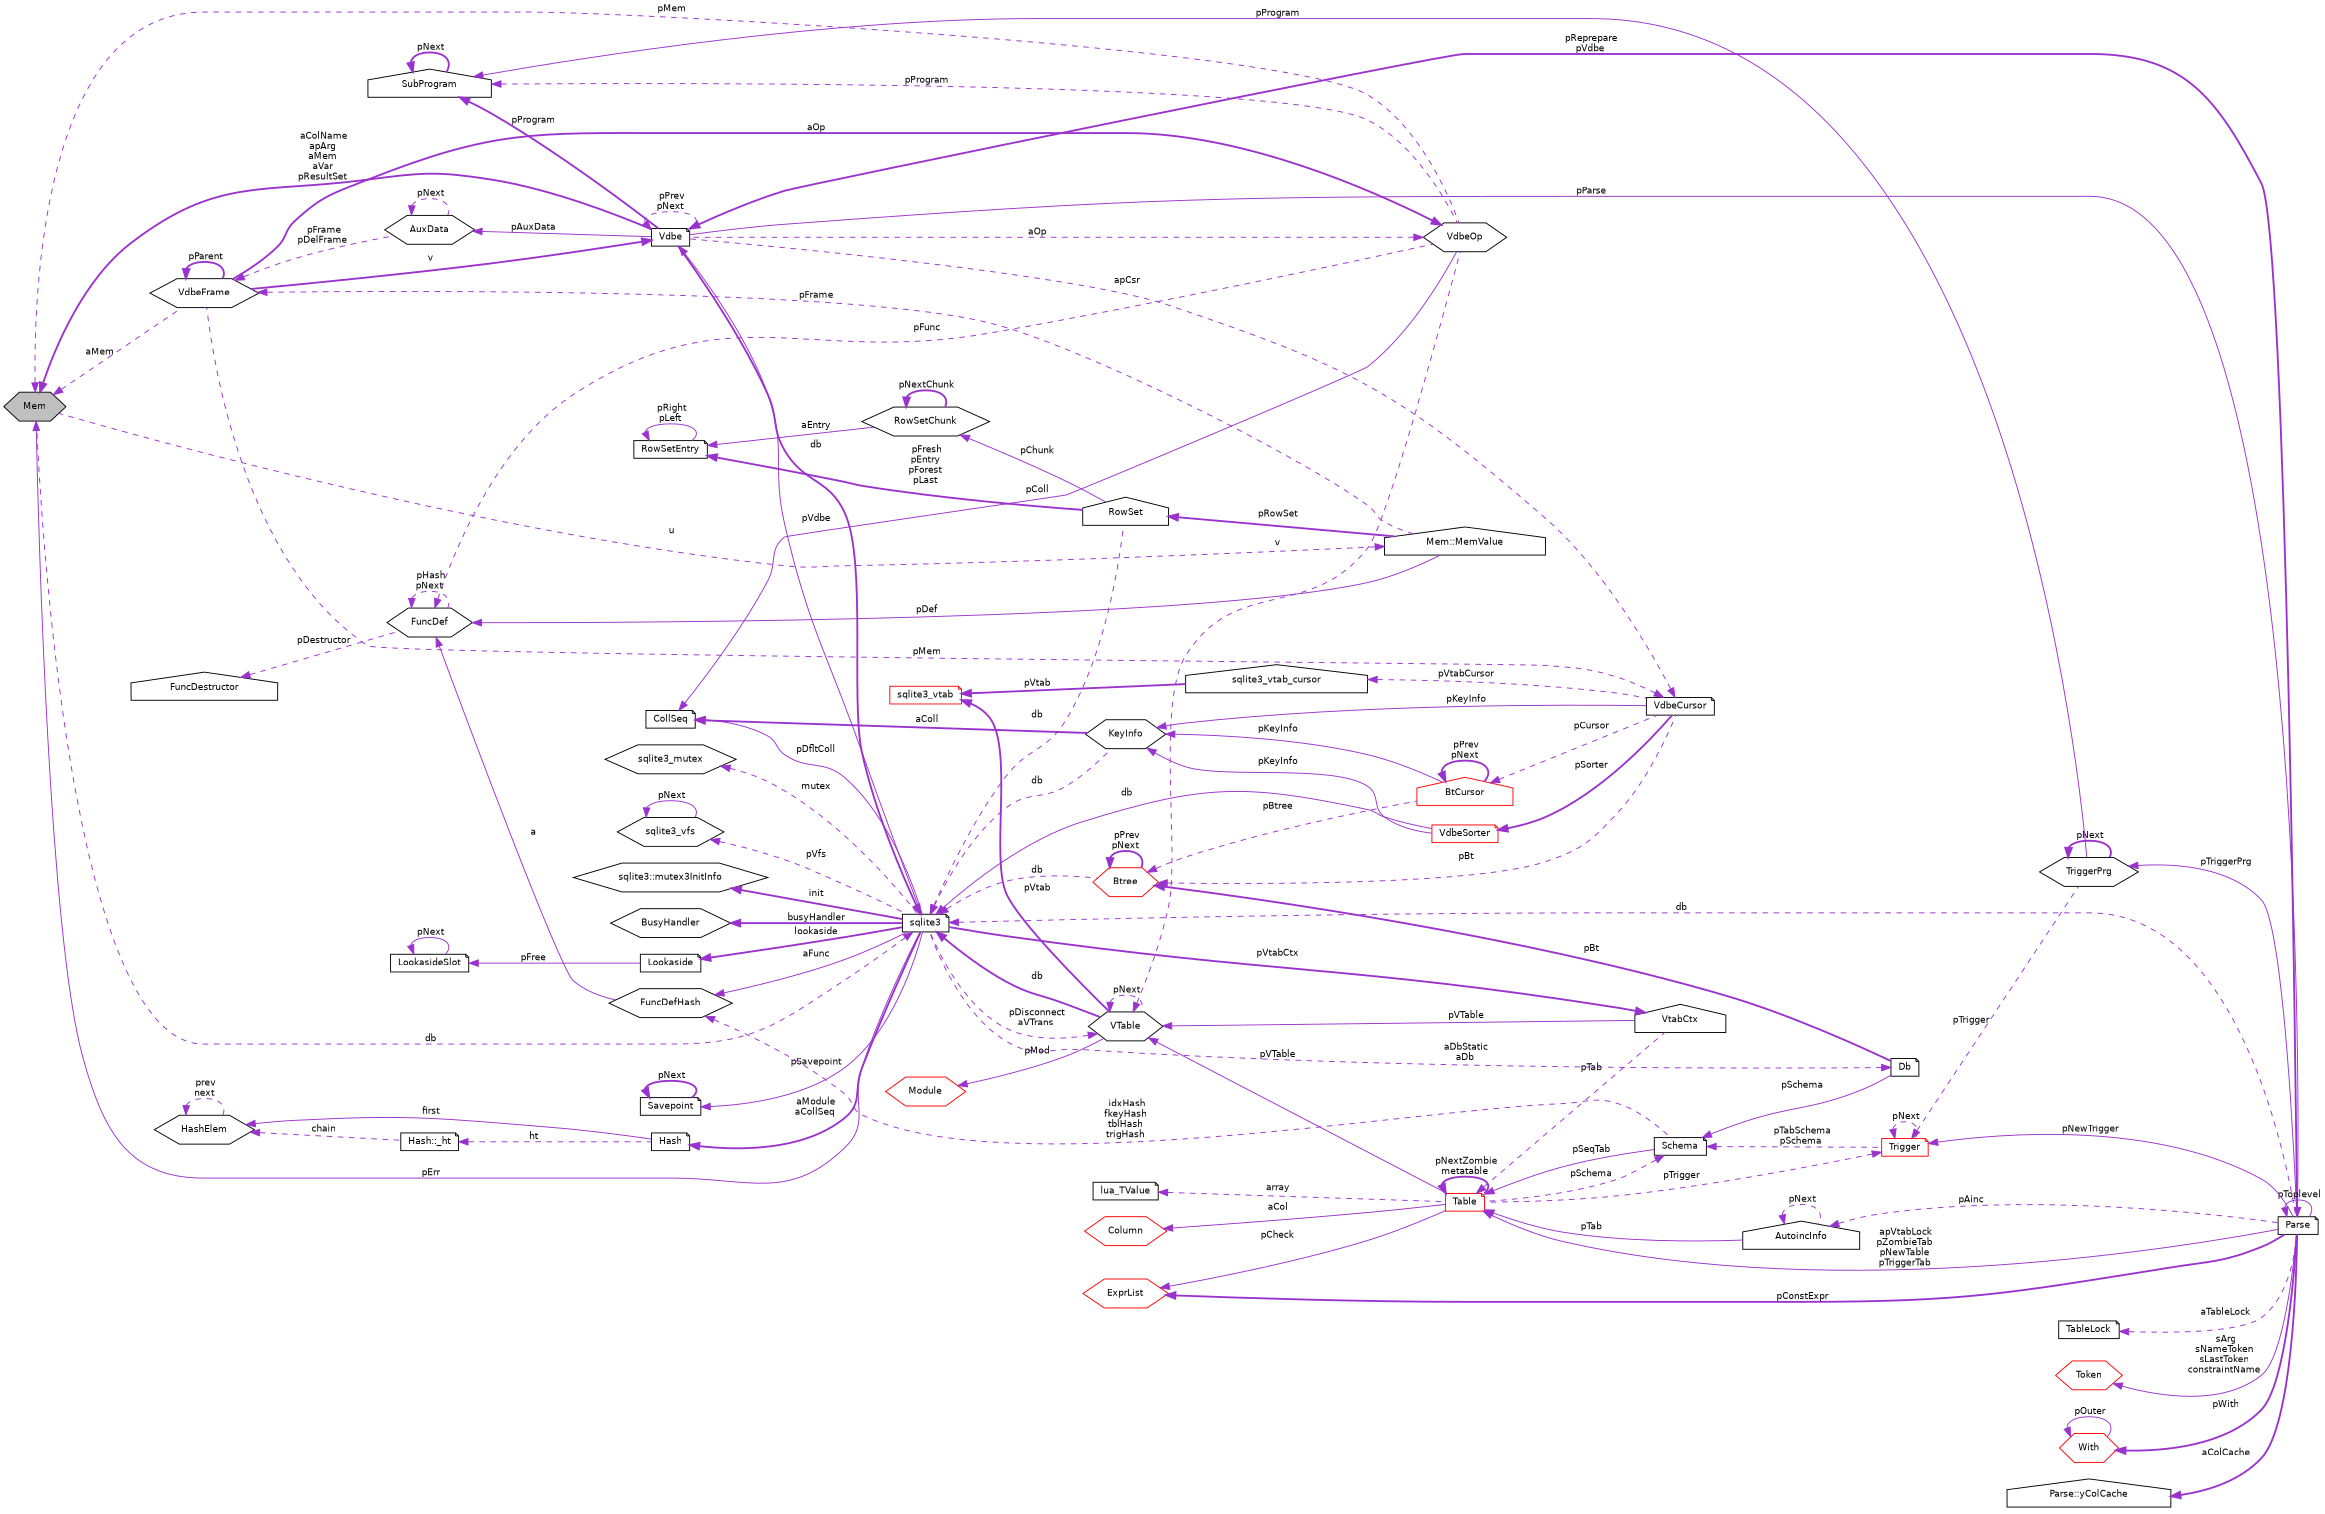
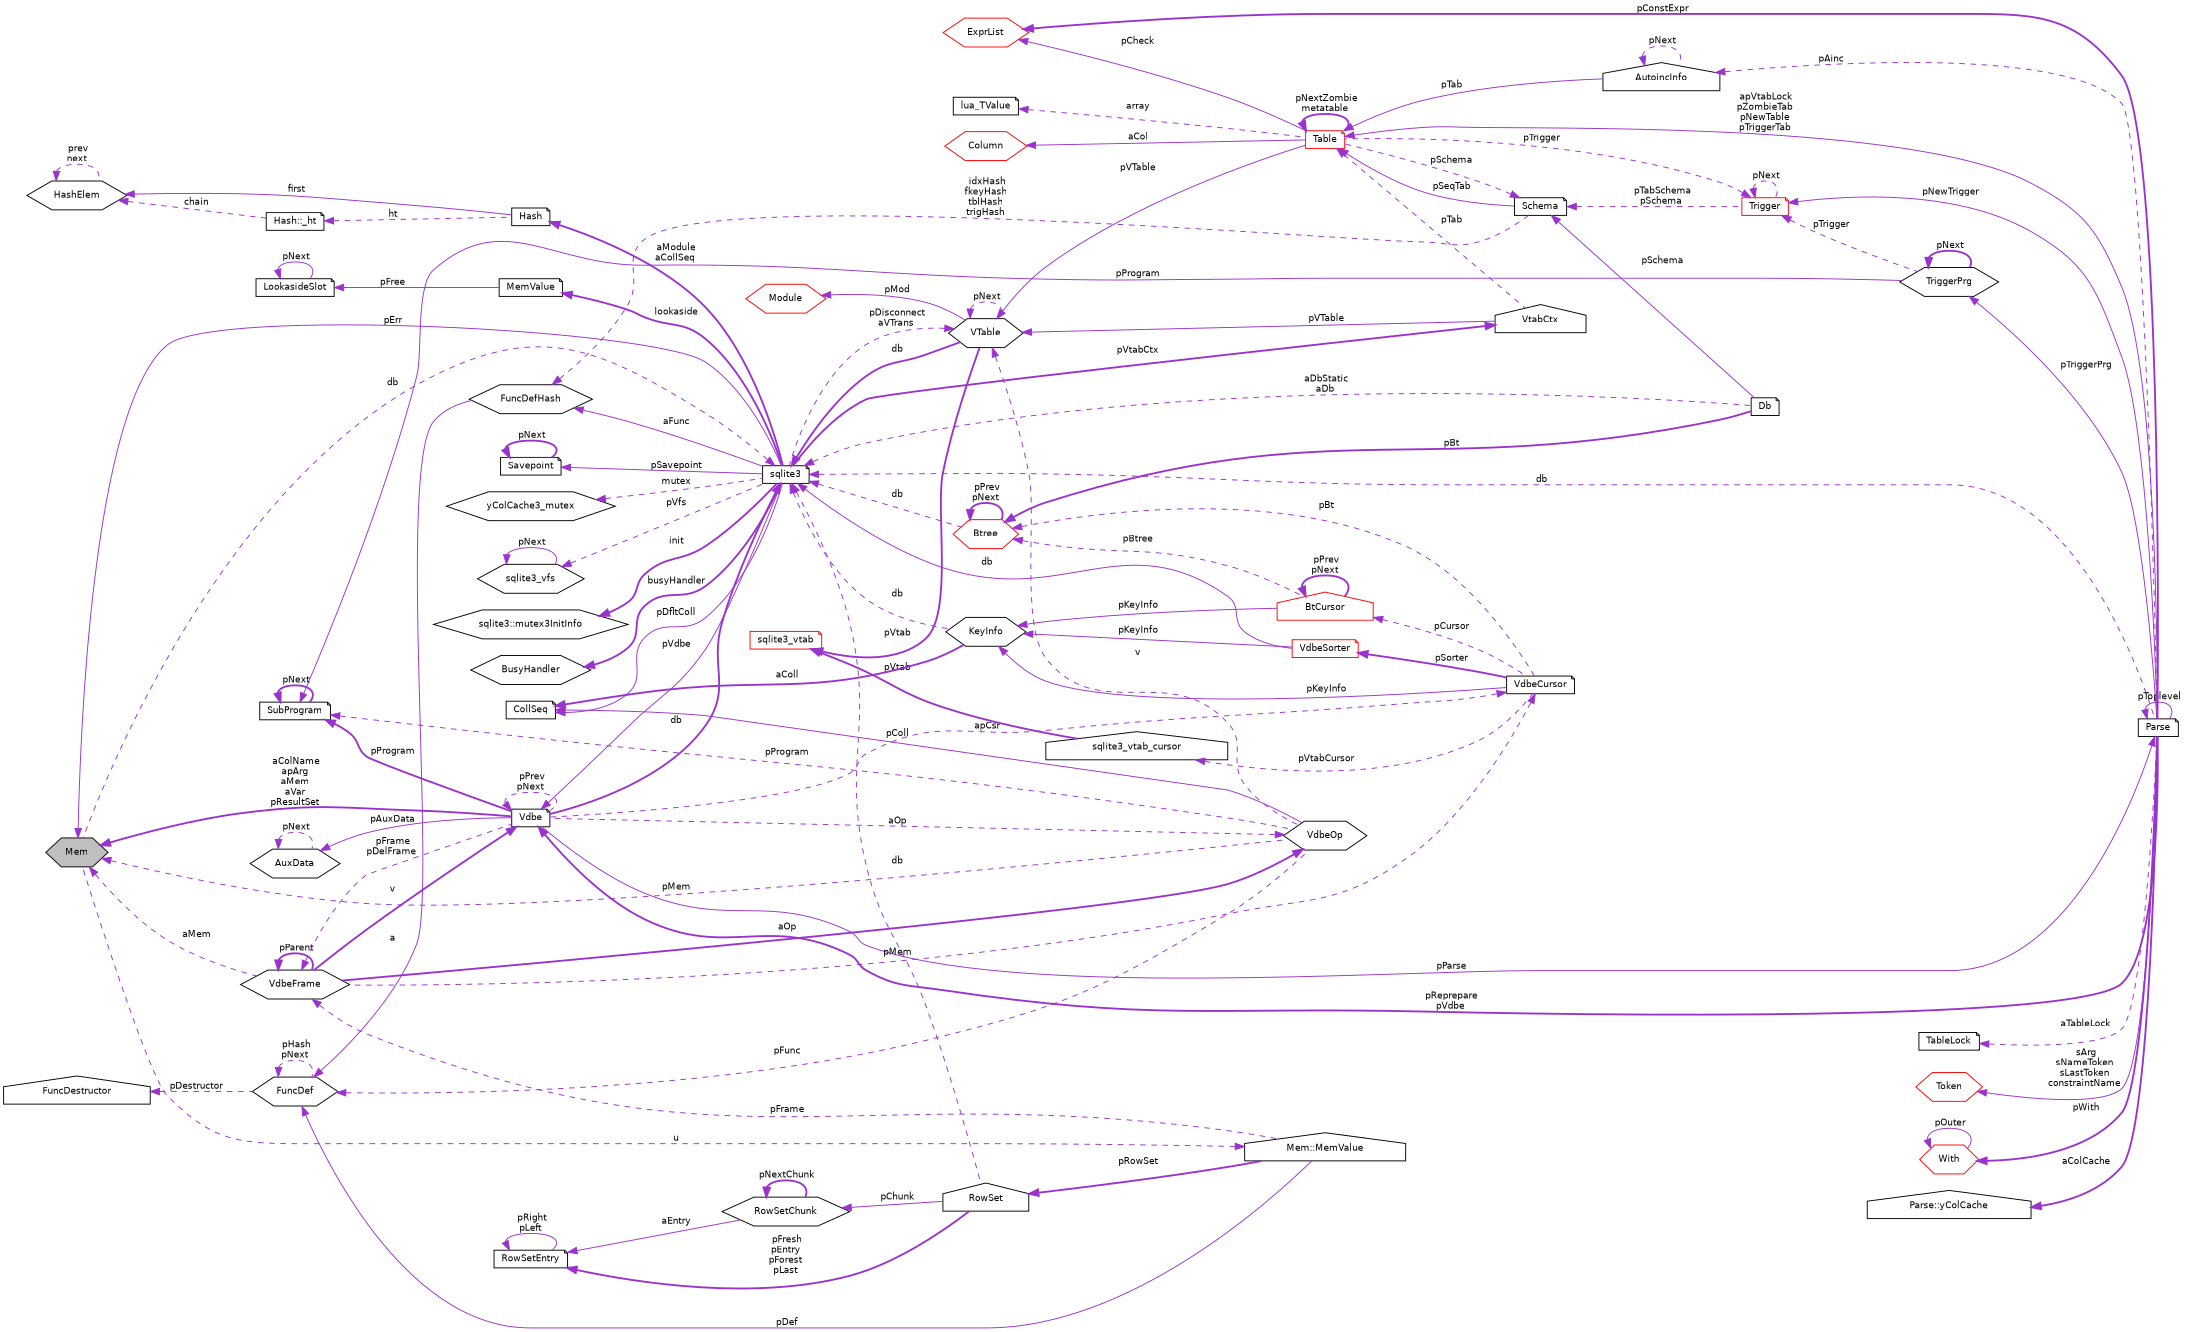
node "SubProgram": shape house -> note
edge "AuxData" -> "VdbeFrame": now "Vdbe" -> "VdbeFrame"
node "sqlite3_mutex": label "sqlite3_mutex" -> "yColCache3_mutex"
node "Lookaside": label "Lookaside" -> "MemValue"
edge "sqlite3" -> "Db": reversed
